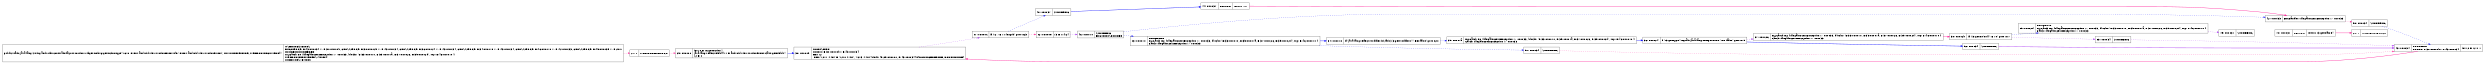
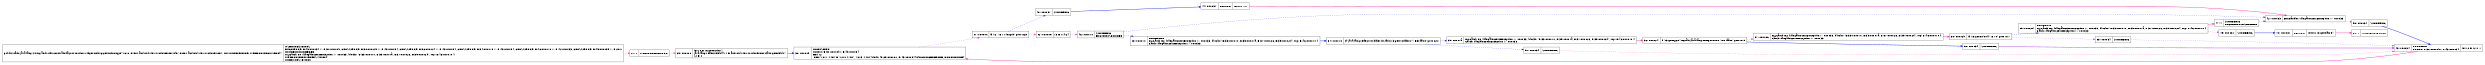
node "47: ?": added
edge "49: 0x0031" -> "40: 0x0031": added
edge "50: 0x0034" -> "43: 0x0034": style dashed -> bold
edge "35: 0x001a" -> "36: 0x0024": color blue -> deeppink
edge "33: 0x0010" -> "51: 0x0034": now "34: 0x0018" -> "51: 0x0034"
